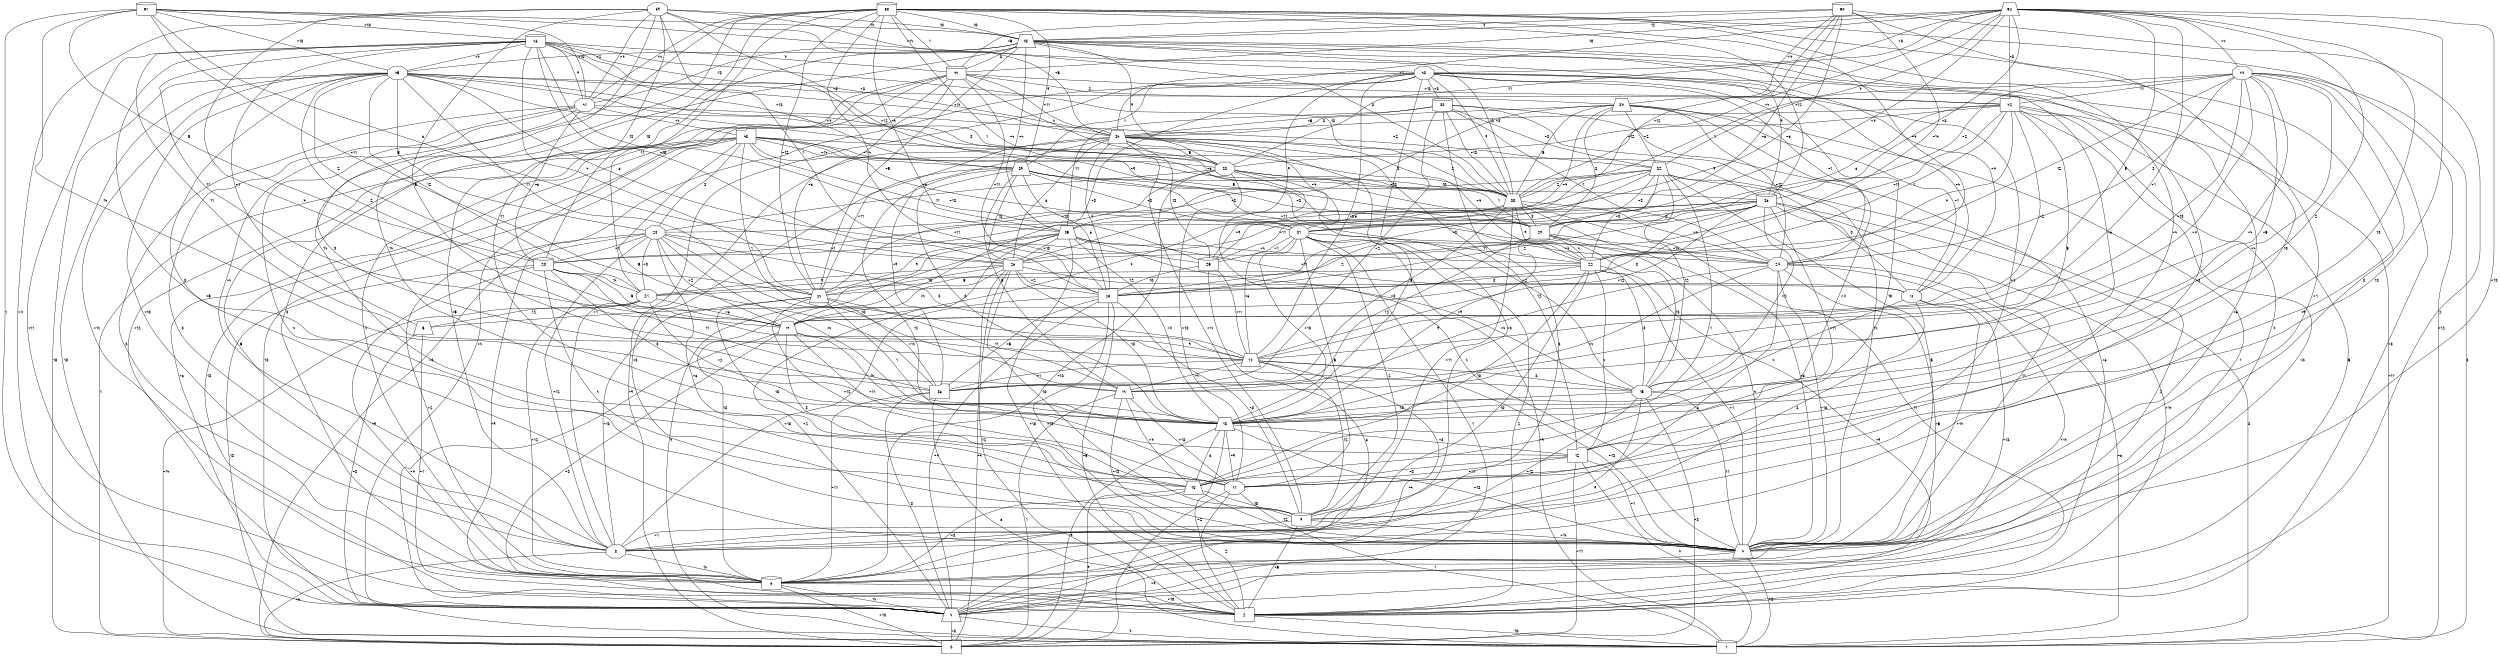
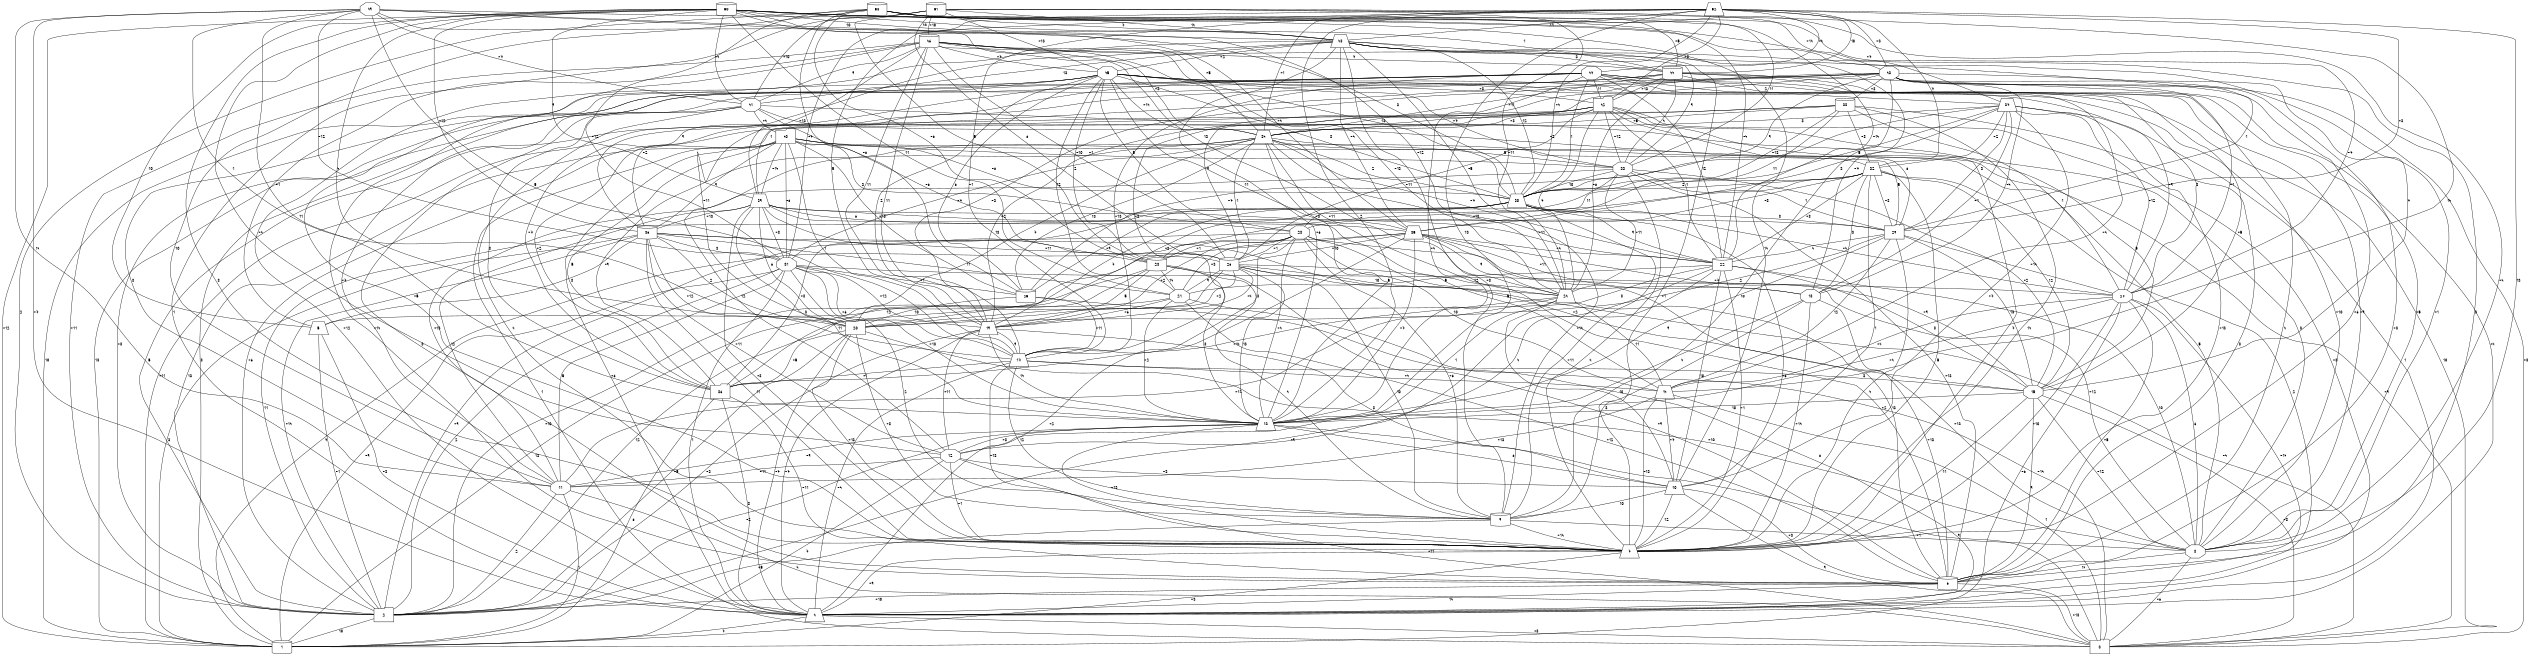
node "69": label "69" -> "49"
edge "52" -- "33": now "53" -- "33"
edge "50" -- "23": now "50" -- "5"
edge "46" -- "24": label "4" -> "-13"
edge "34" -- "26": label "6" -> "1"
edge "36" -- "35": now "39" -- "35"
edge "31" -- "19": added, label "-12"
edge "52" -- "7": now "37" -- "7"
node "12": shape folder -> octagon
